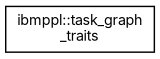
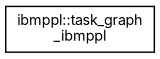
node "ibmppl::task_graph _traits": label "ibmppl::task_graph _traits" -> "ibmppl::task_graph _ibmppl"
